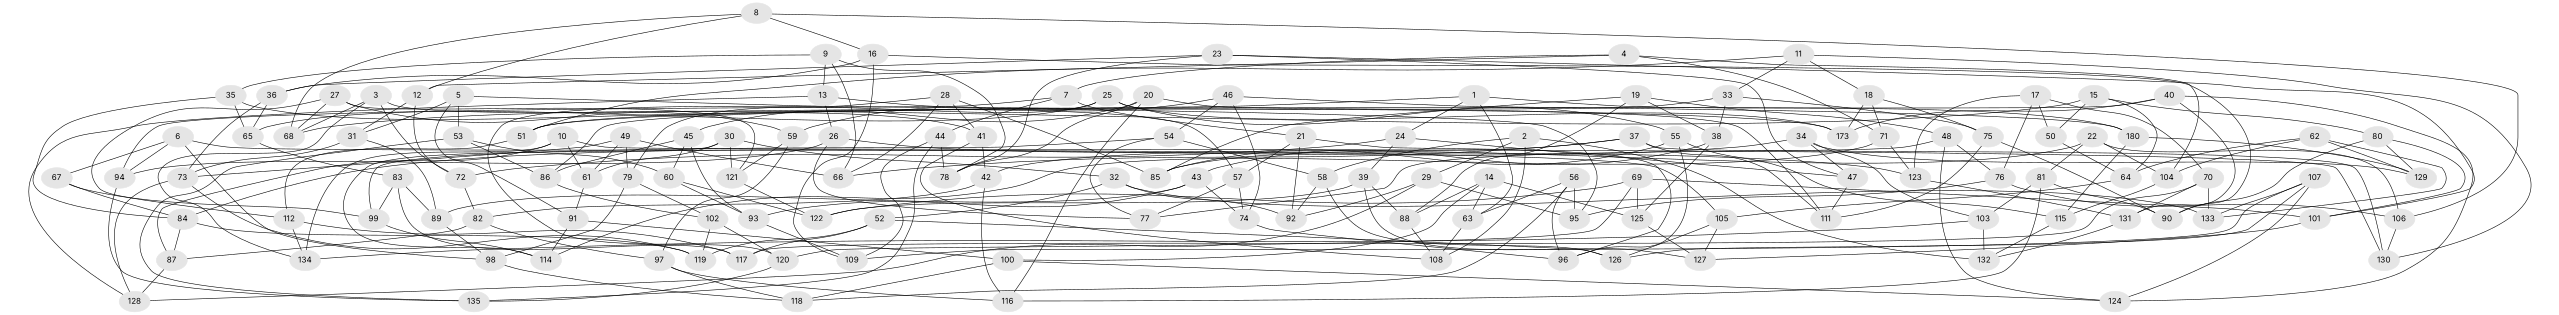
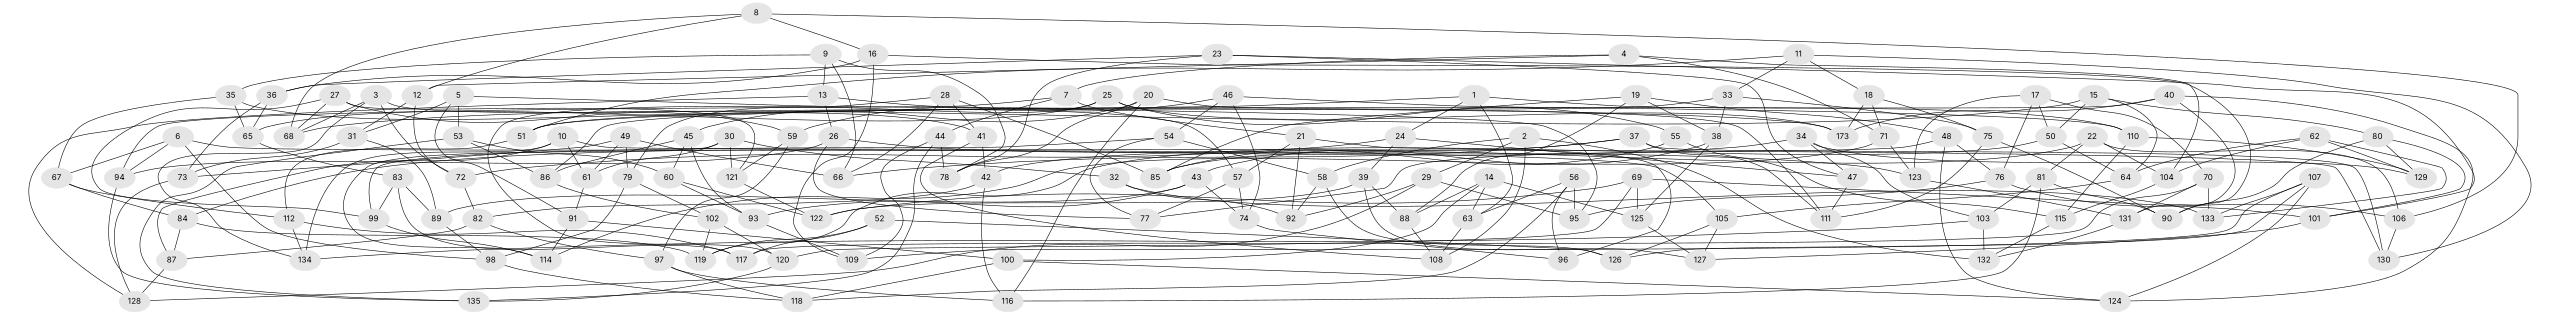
node "180": label "180" -> "110"
edge "35" -- "84": now "35" -- "67"
edge "32" -- "52": removed
edge "55" -- "96": removed
edge "73" -- "119": now "50" -- "119"
